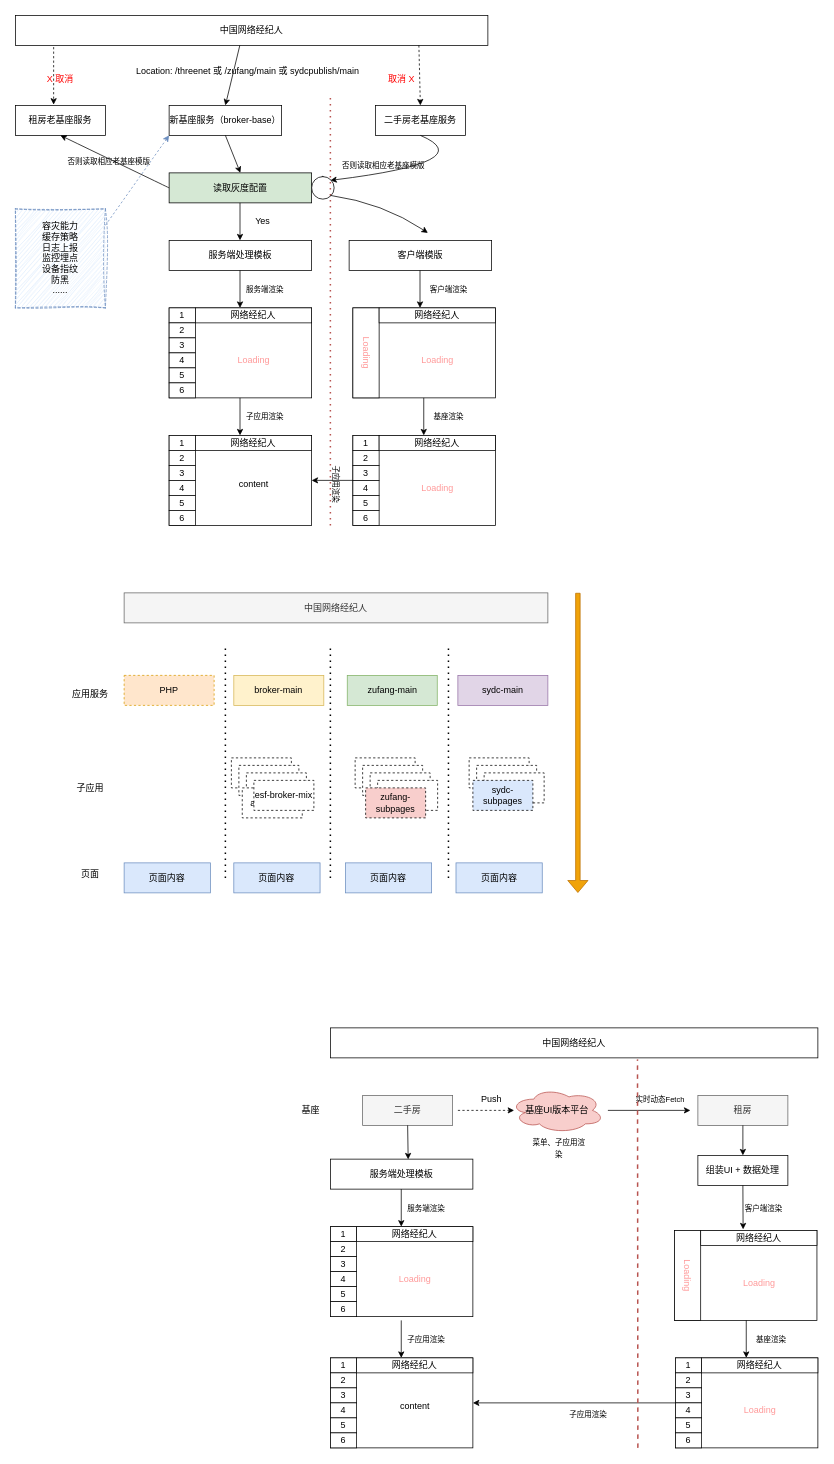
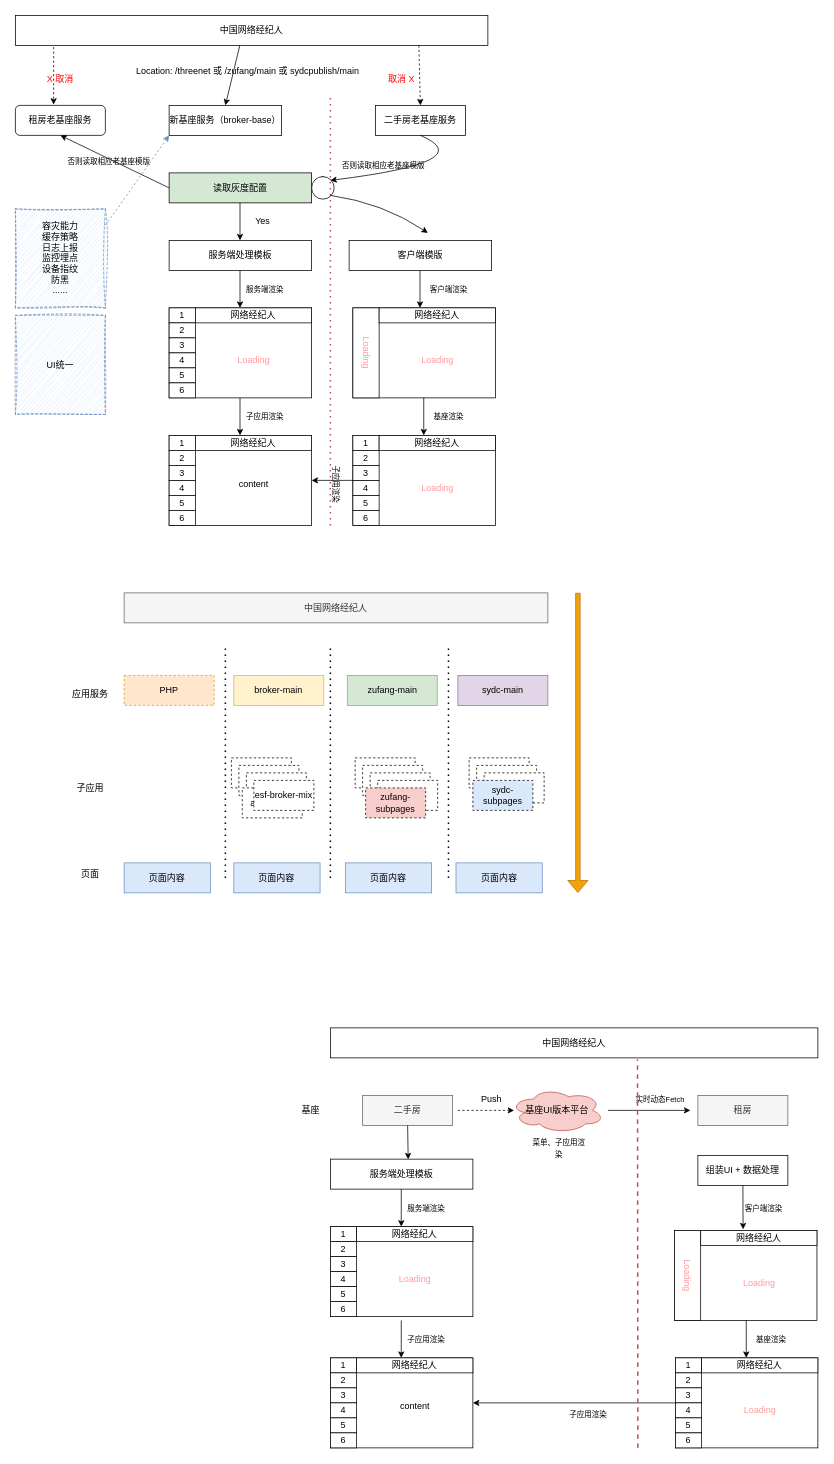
node "租房老基座服务": shape rectangle -> rounded rectangle
edge "新基座服务（broker-base）" -> "读取灰度配置": removed
node "UI统一": added
edge "租房" -> "组装UI + 数据处理": removed
